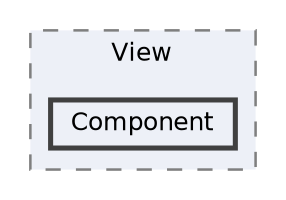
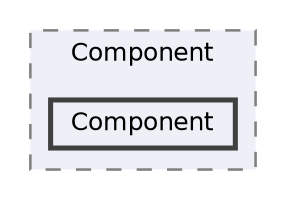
cluster "View": label "View" -> "Component"
